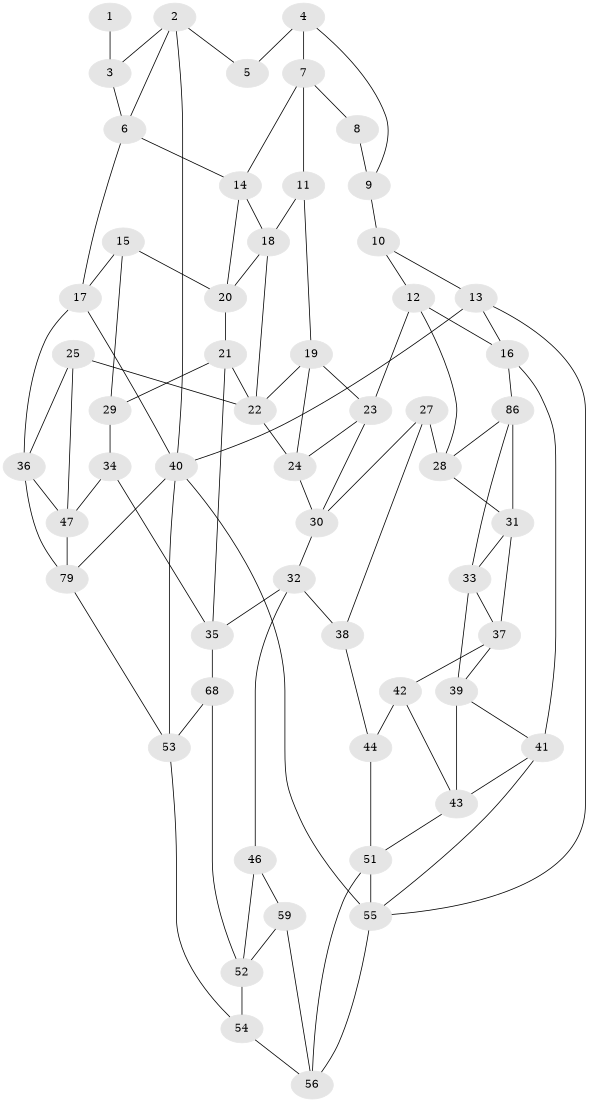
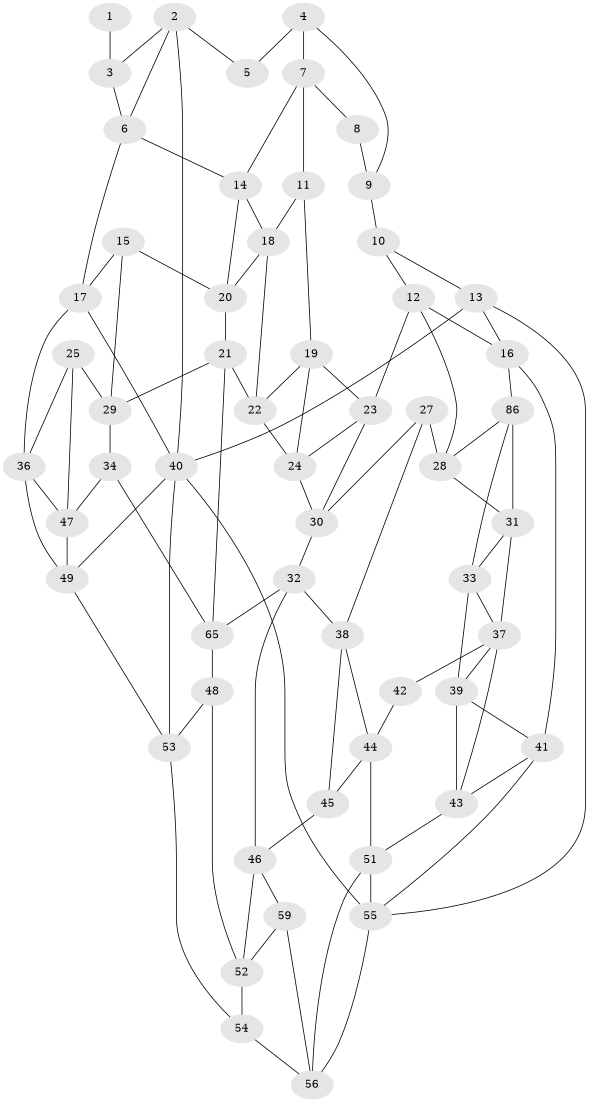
edge "25" -- "22": now "25" -- "29"
node "79": label "79" -> "49"
node "35": label "35" -> "65"
node "68": label "68" -> "48"
edge "42" -- "43": now "37" -- "43"
node "45": added
